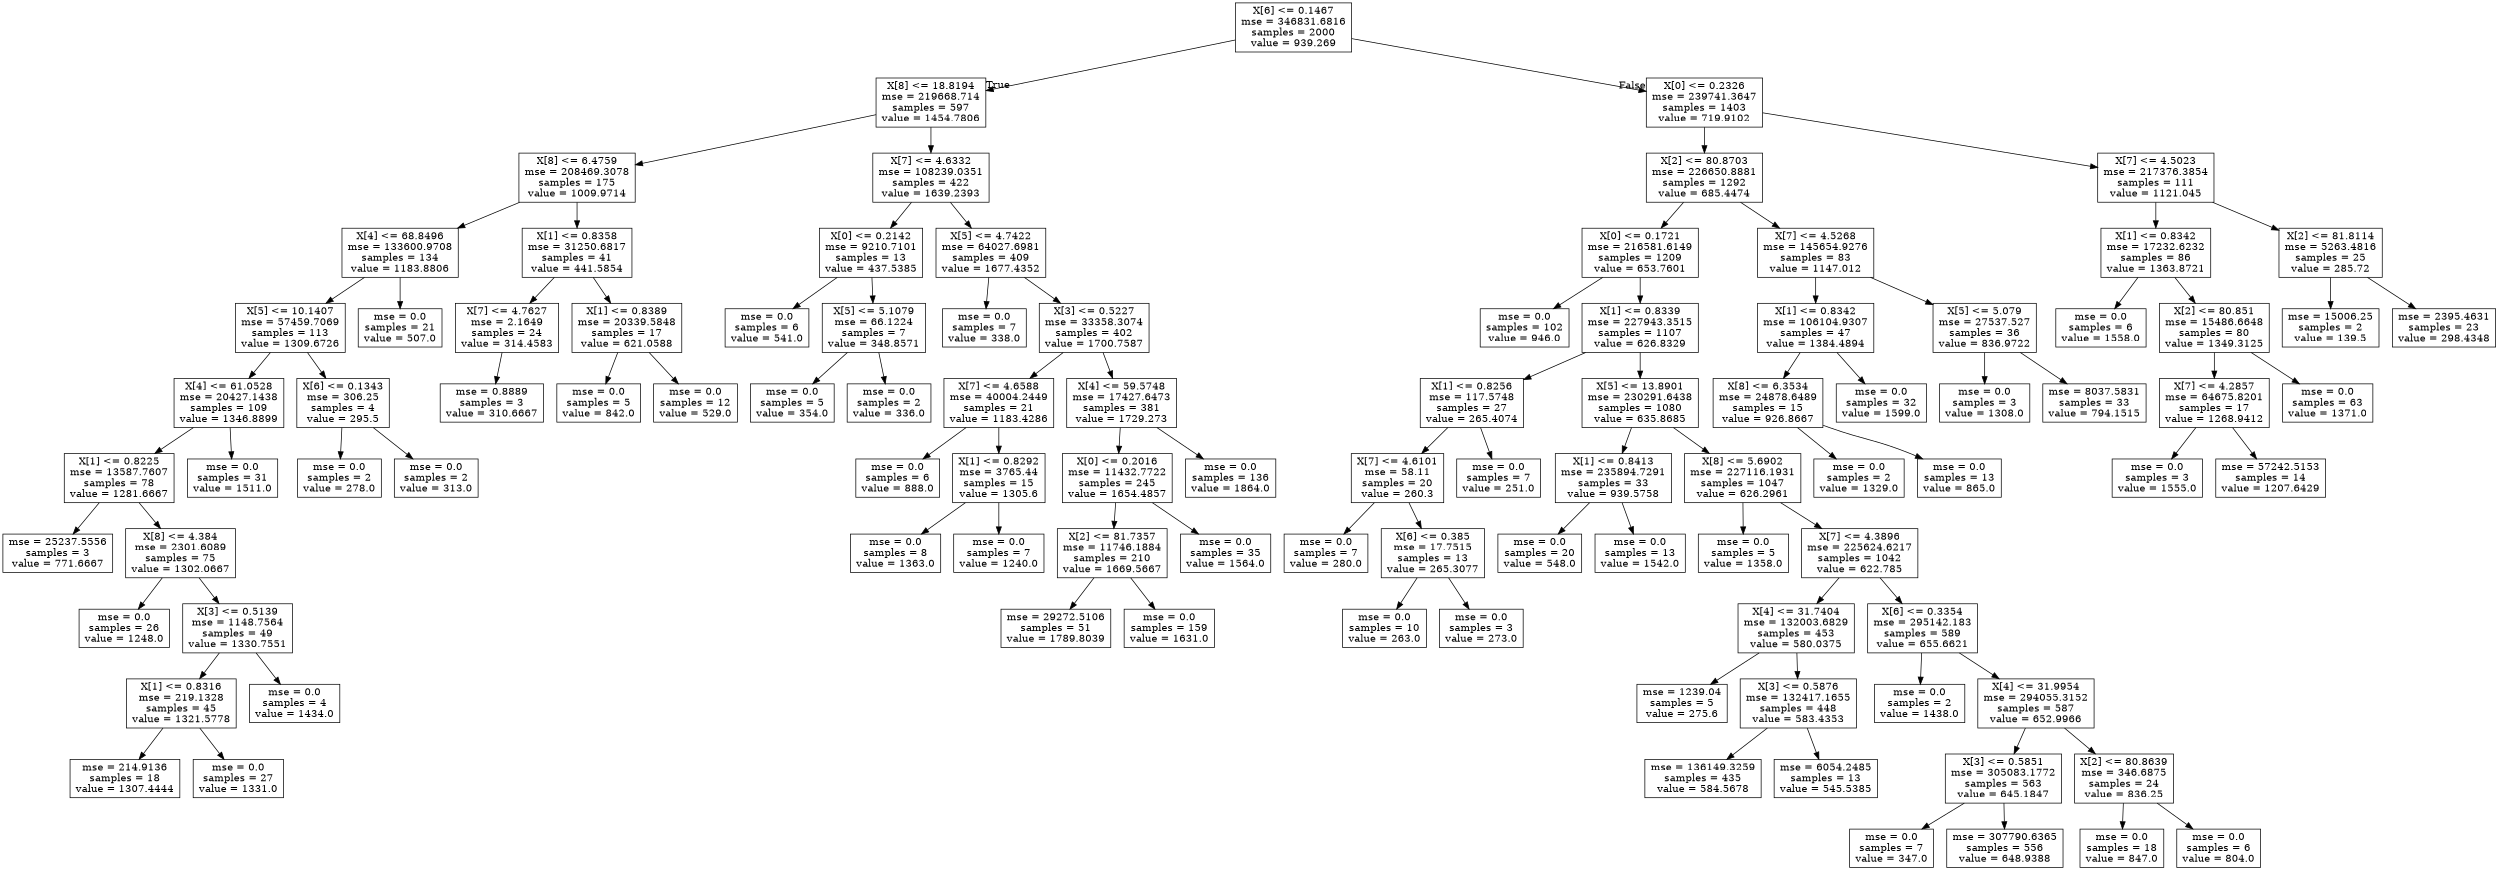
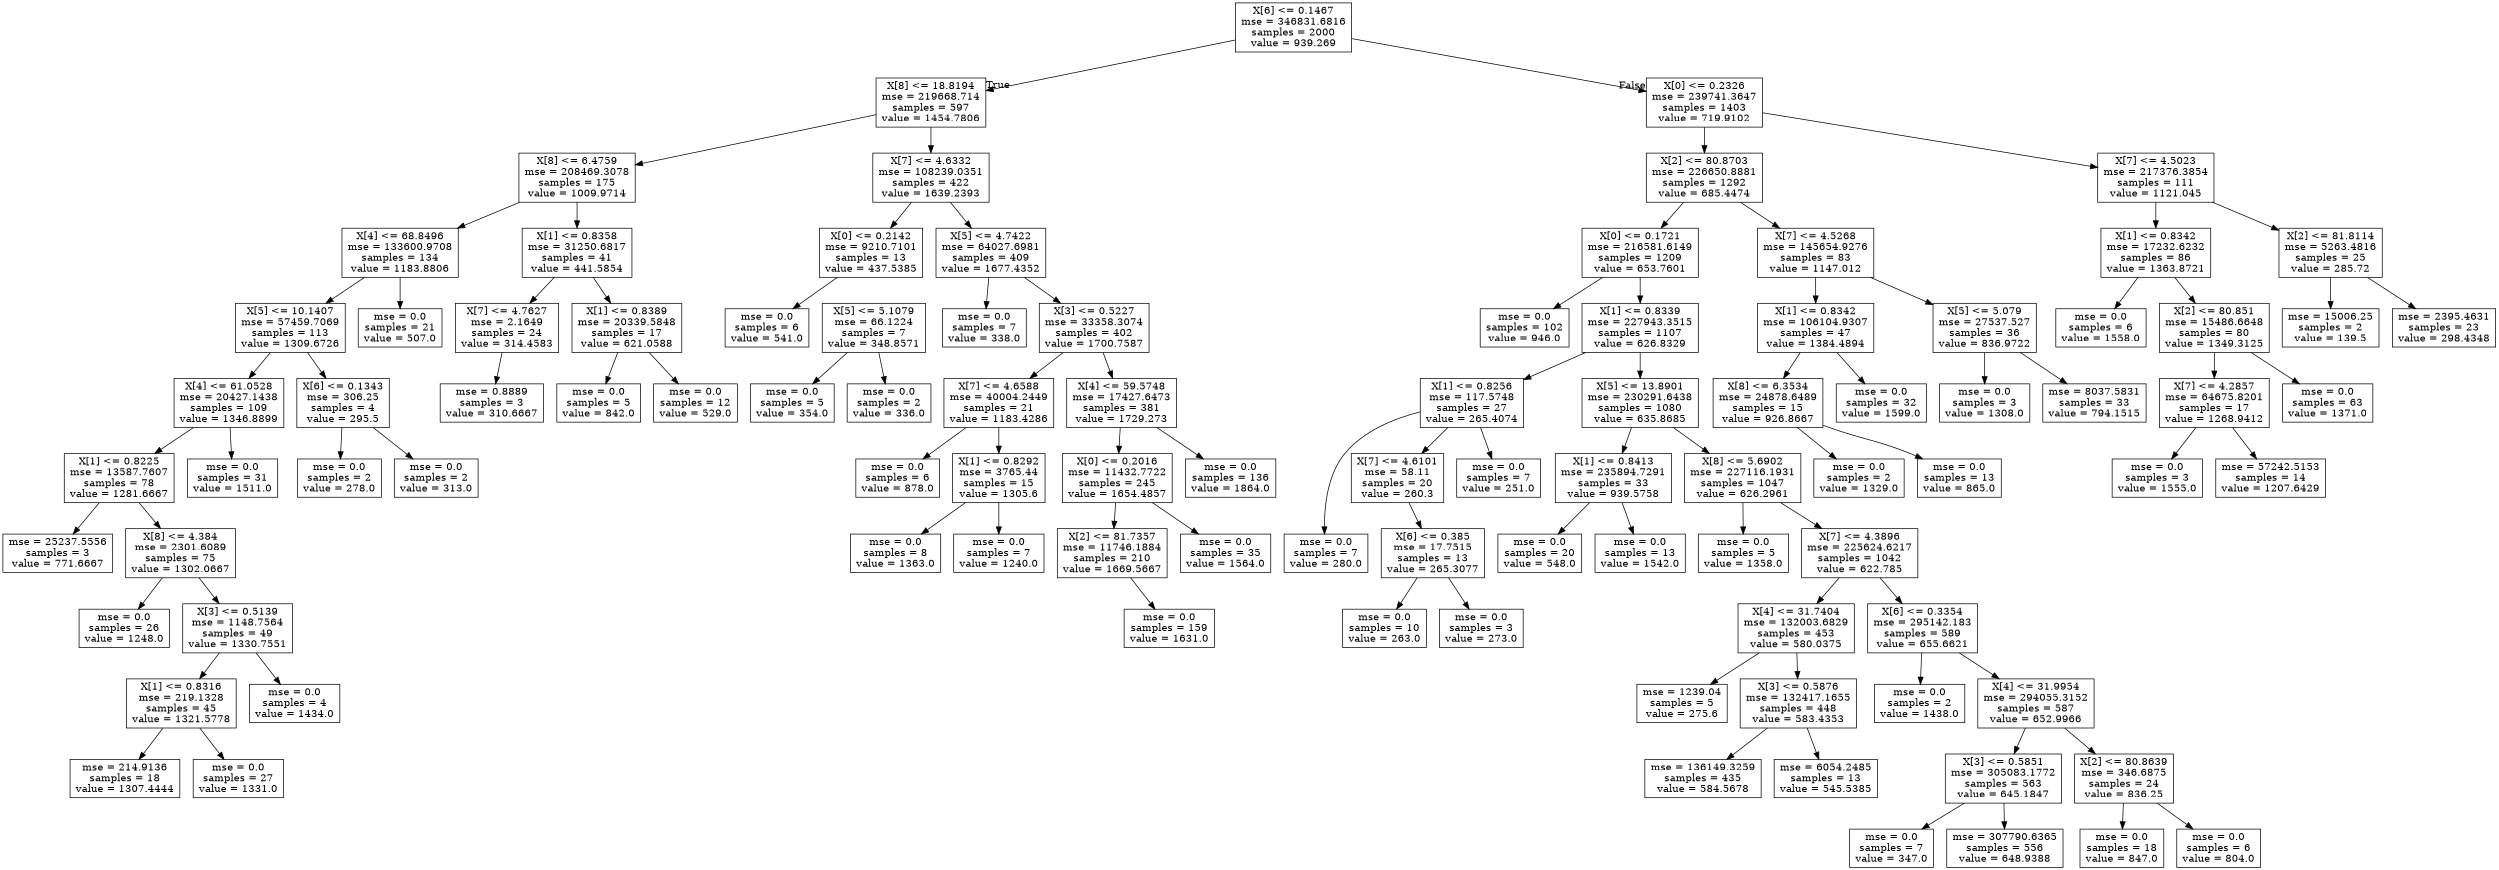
edge "X[0] <= 0.2142 mse = 9210.7101 samples = 13 value = 437.5385" -> "X[5] <= 5.1079 mse = 66.1224 samples = 7 value = 348.8571": removed
node "mse = 0.0 samples = 6 value = 888.0": label "mse = 0.0 samples = 6 value = 888.0" -> "mse = 0.0 samples = 6 value = 878.0"
edge "X[7] <= 4.6101 mse = 58.11 samples = 20 value = 260.3" -> "mse = 0.0 samples = 7 value = 280.0": now "X[1] <= 0.8256 mse = 117.5748 samples = 27 value = 265.4074" -> "mse = 0.0 samples = 7 value = 280.0"
node "mse = 29272.5106 samples = 51 value = 1789.8039": removed
